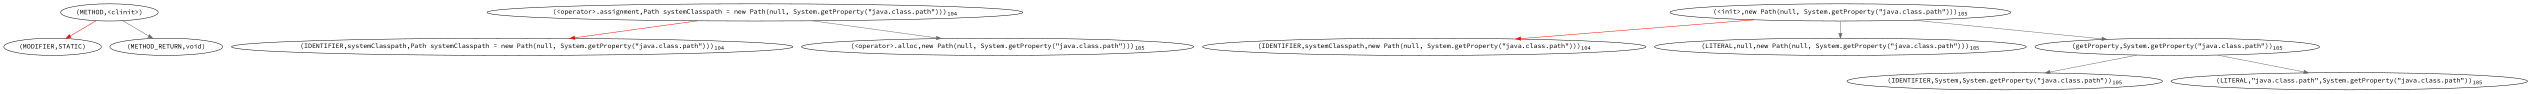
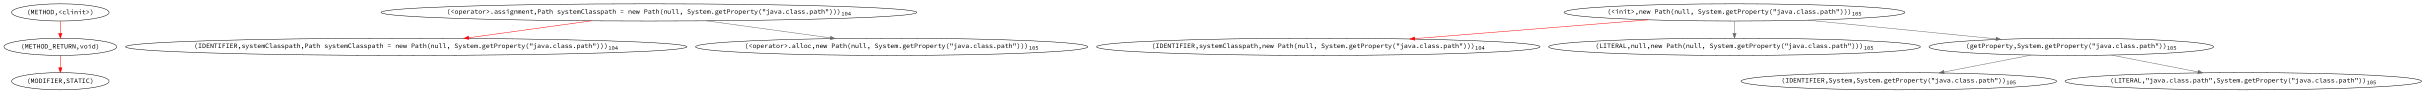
edge "(METHOD,<clinit>)" -> "(MODIFIER,STATIC)": now "(METHOD_RETURN,void)" -> "(MODIFIER,STATIC)"
edge "(METHOD,<clinit>)" -> "(METHOD_RETURN,void)": color gray40 -> red
